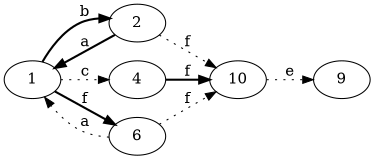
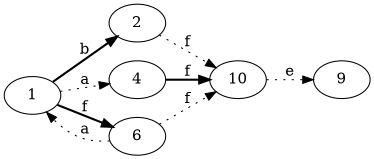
edge "2" -> "1": removed, label "a"
edge "1" -> "4": label "c" -> "a"
